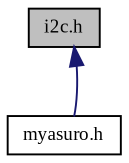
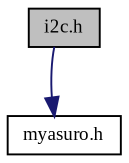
edge "myasuro.h" -> "i2c.h": reversed
